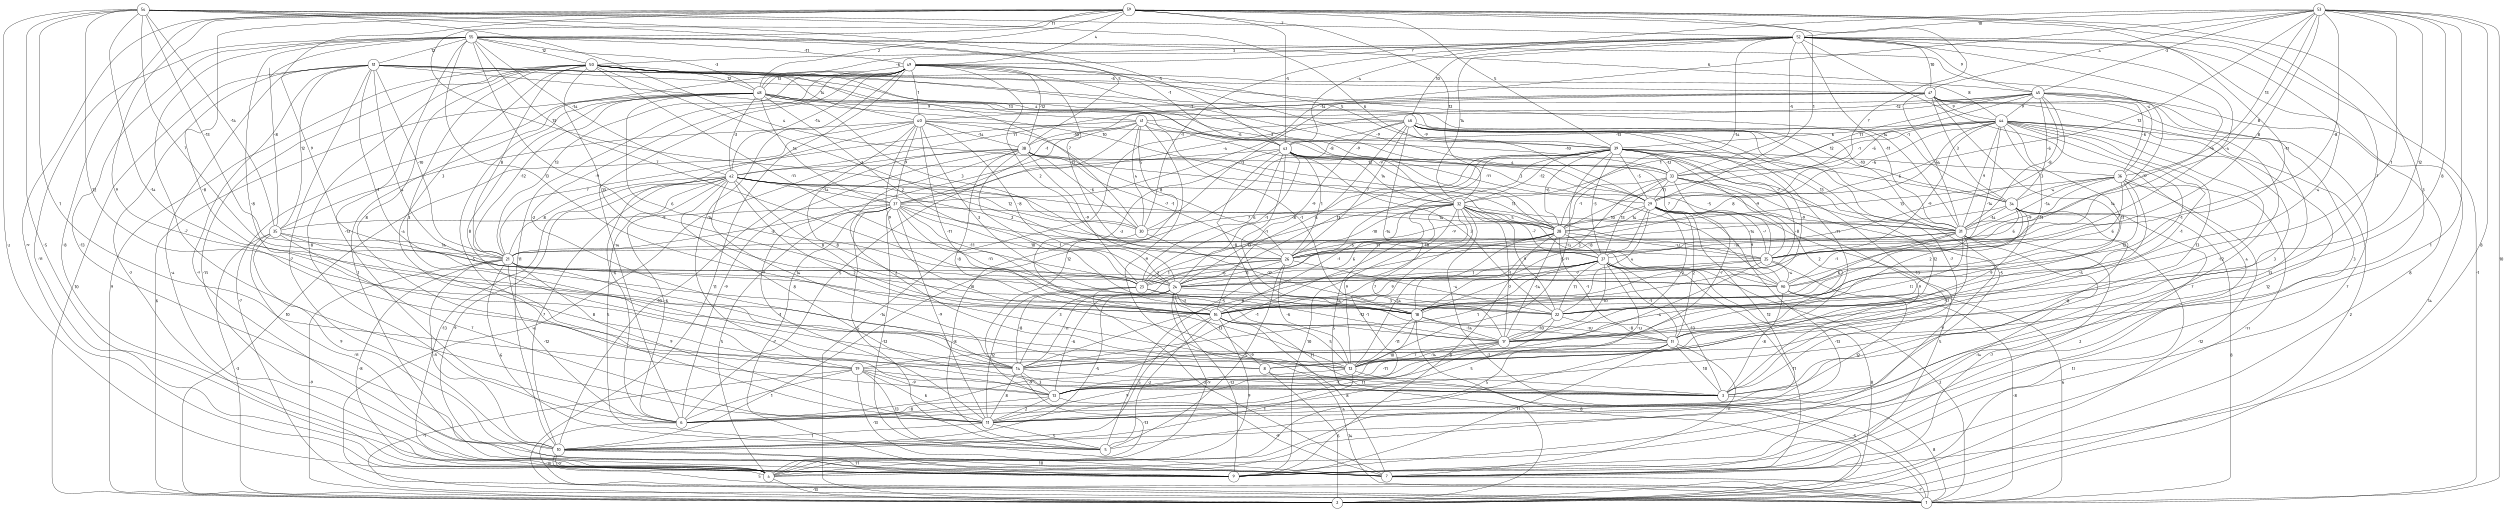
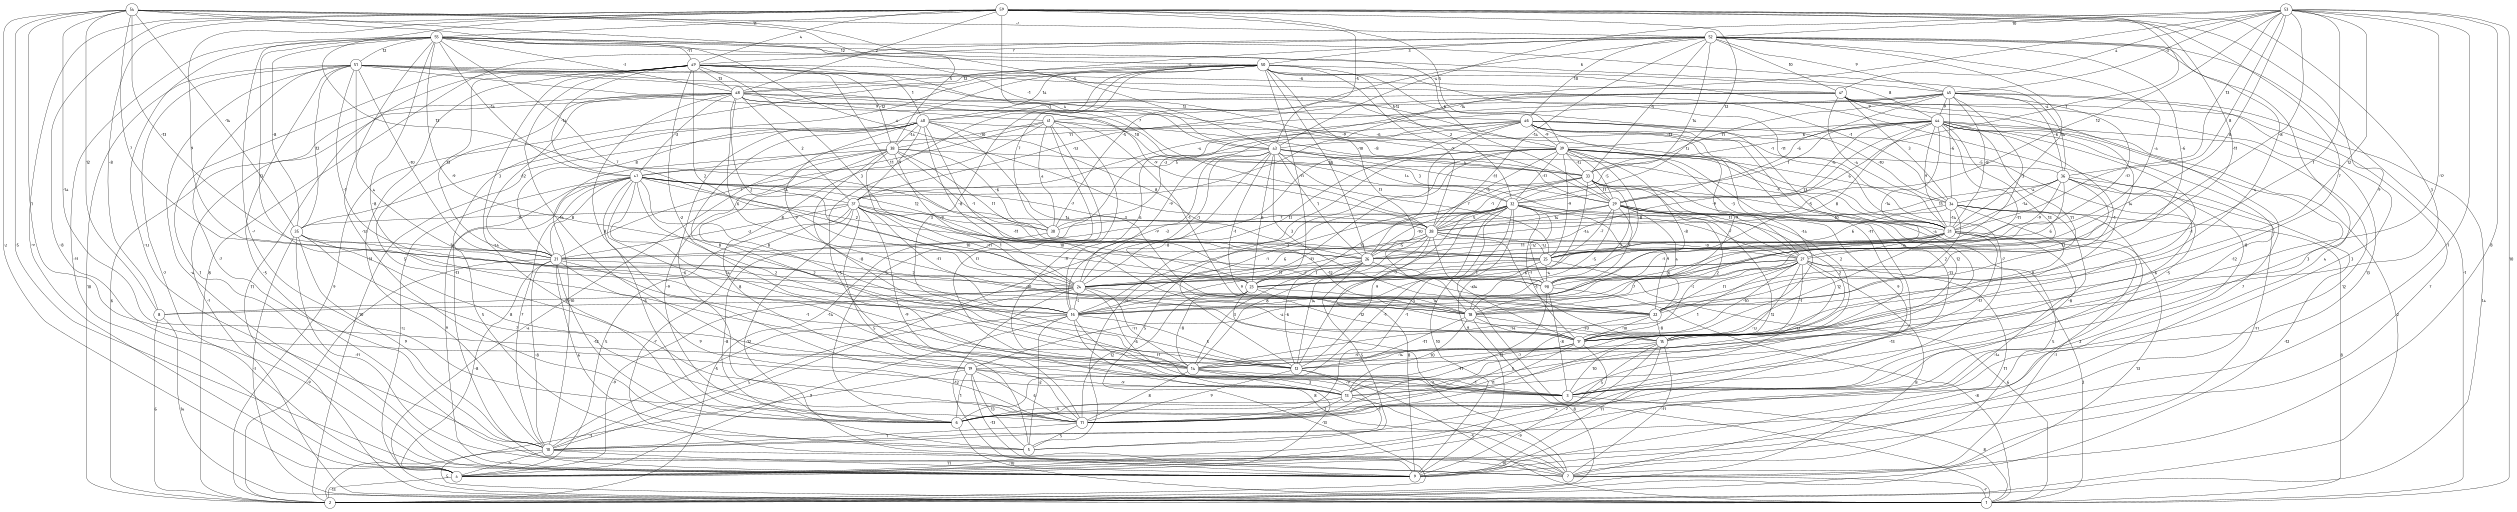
edge "48" -- "37": label "14" -> "2"
edge "47" -- "37": label "-1" -> "-13"
edge "53" -- "17": label "8" -> "-12"
edge "33" -- "16": added, label "3"
edge "17" -- "8": now "17" -- "9"
